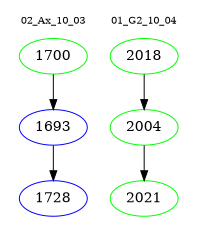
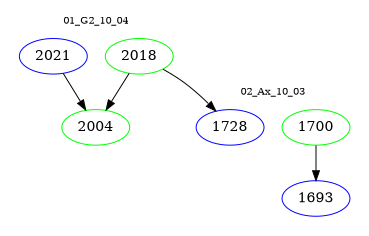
edge "1693" -> "1728": now "2018" -> "1728"
edge "2004" -> "2021": reversed
node "2021": color green -> blue
